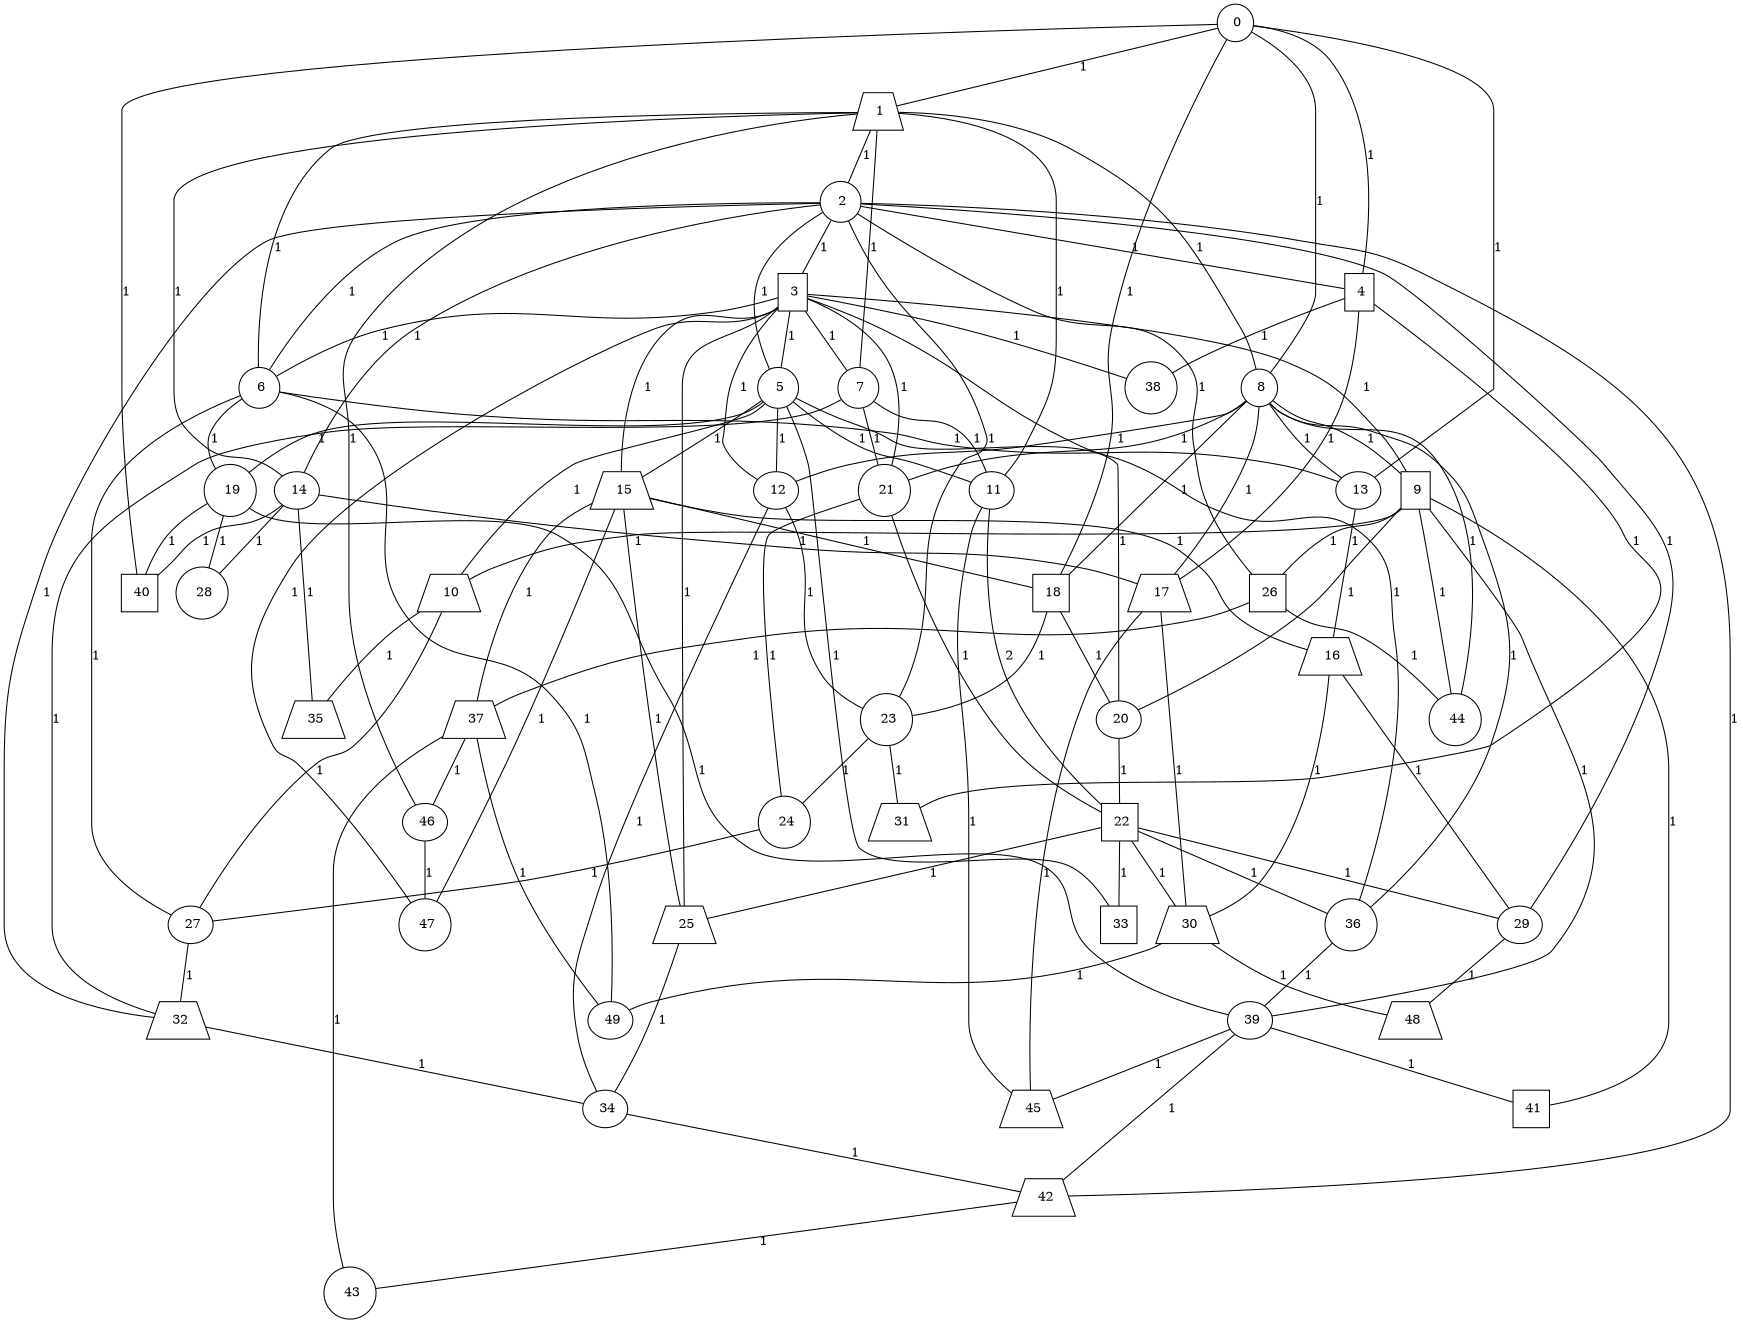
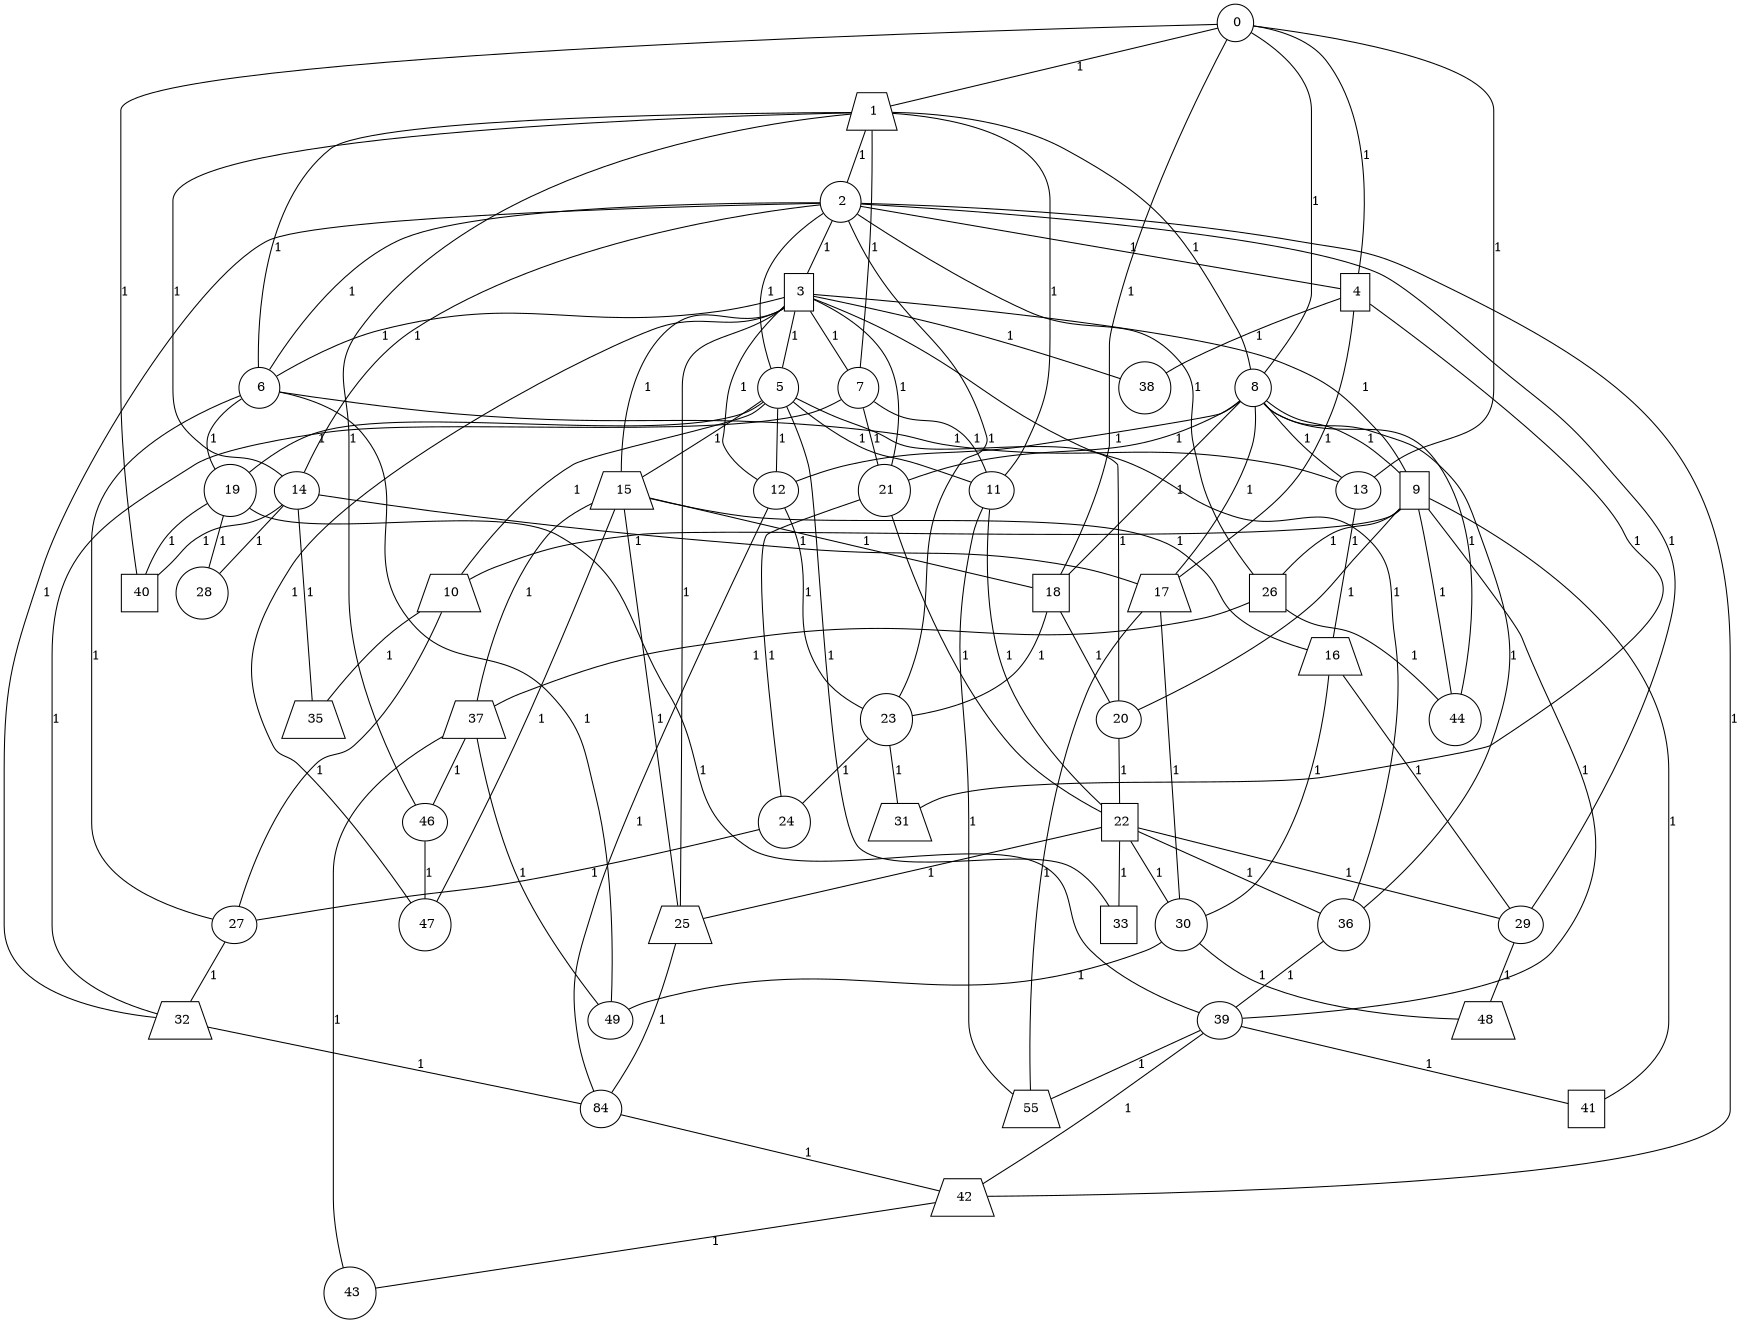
edge "11" -- "22": label "2" -> "1"
node "30": shape trapezium -> circle
node "34": label "34" -> "84"
node "45": label "45" -> "55"
